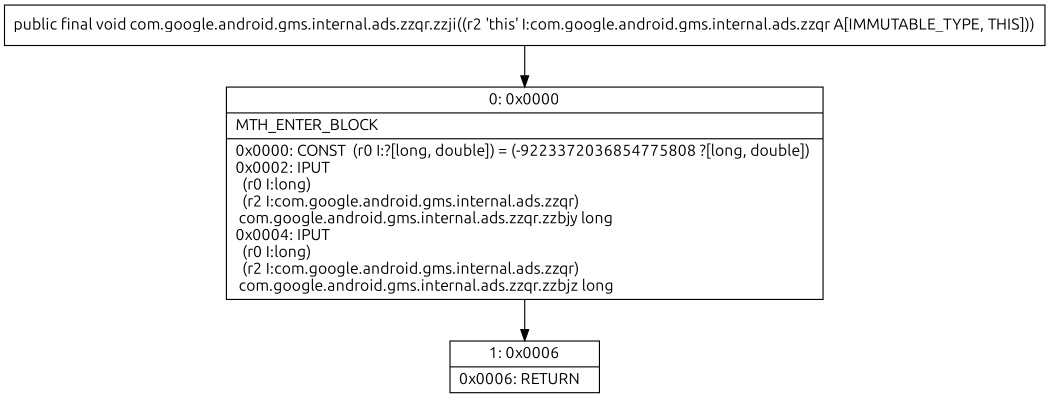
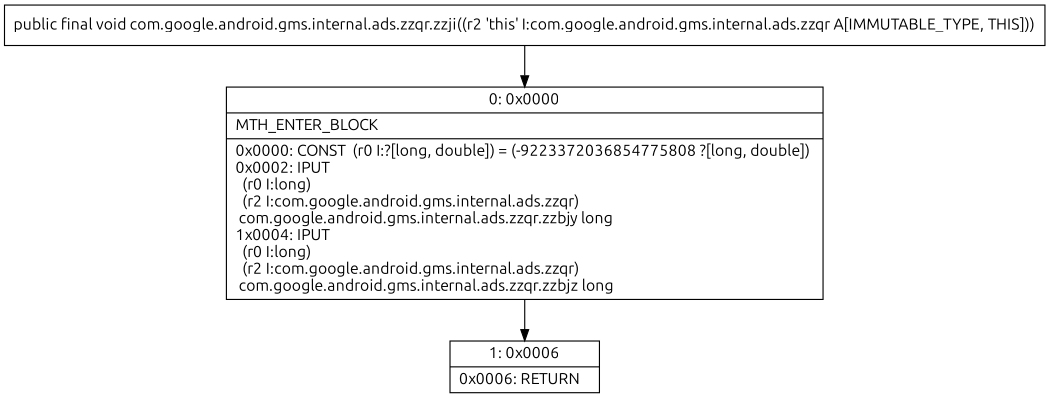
node "0: 0x0000": text "0x0004: IPUT" -> "1x0004: IPUT"
